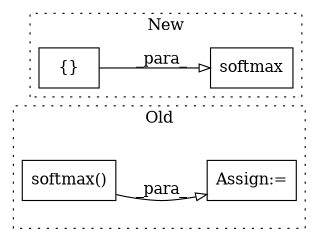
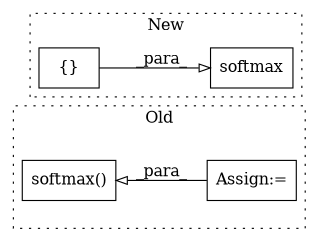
edge "softmax()" -> "Assign:=": reversed
